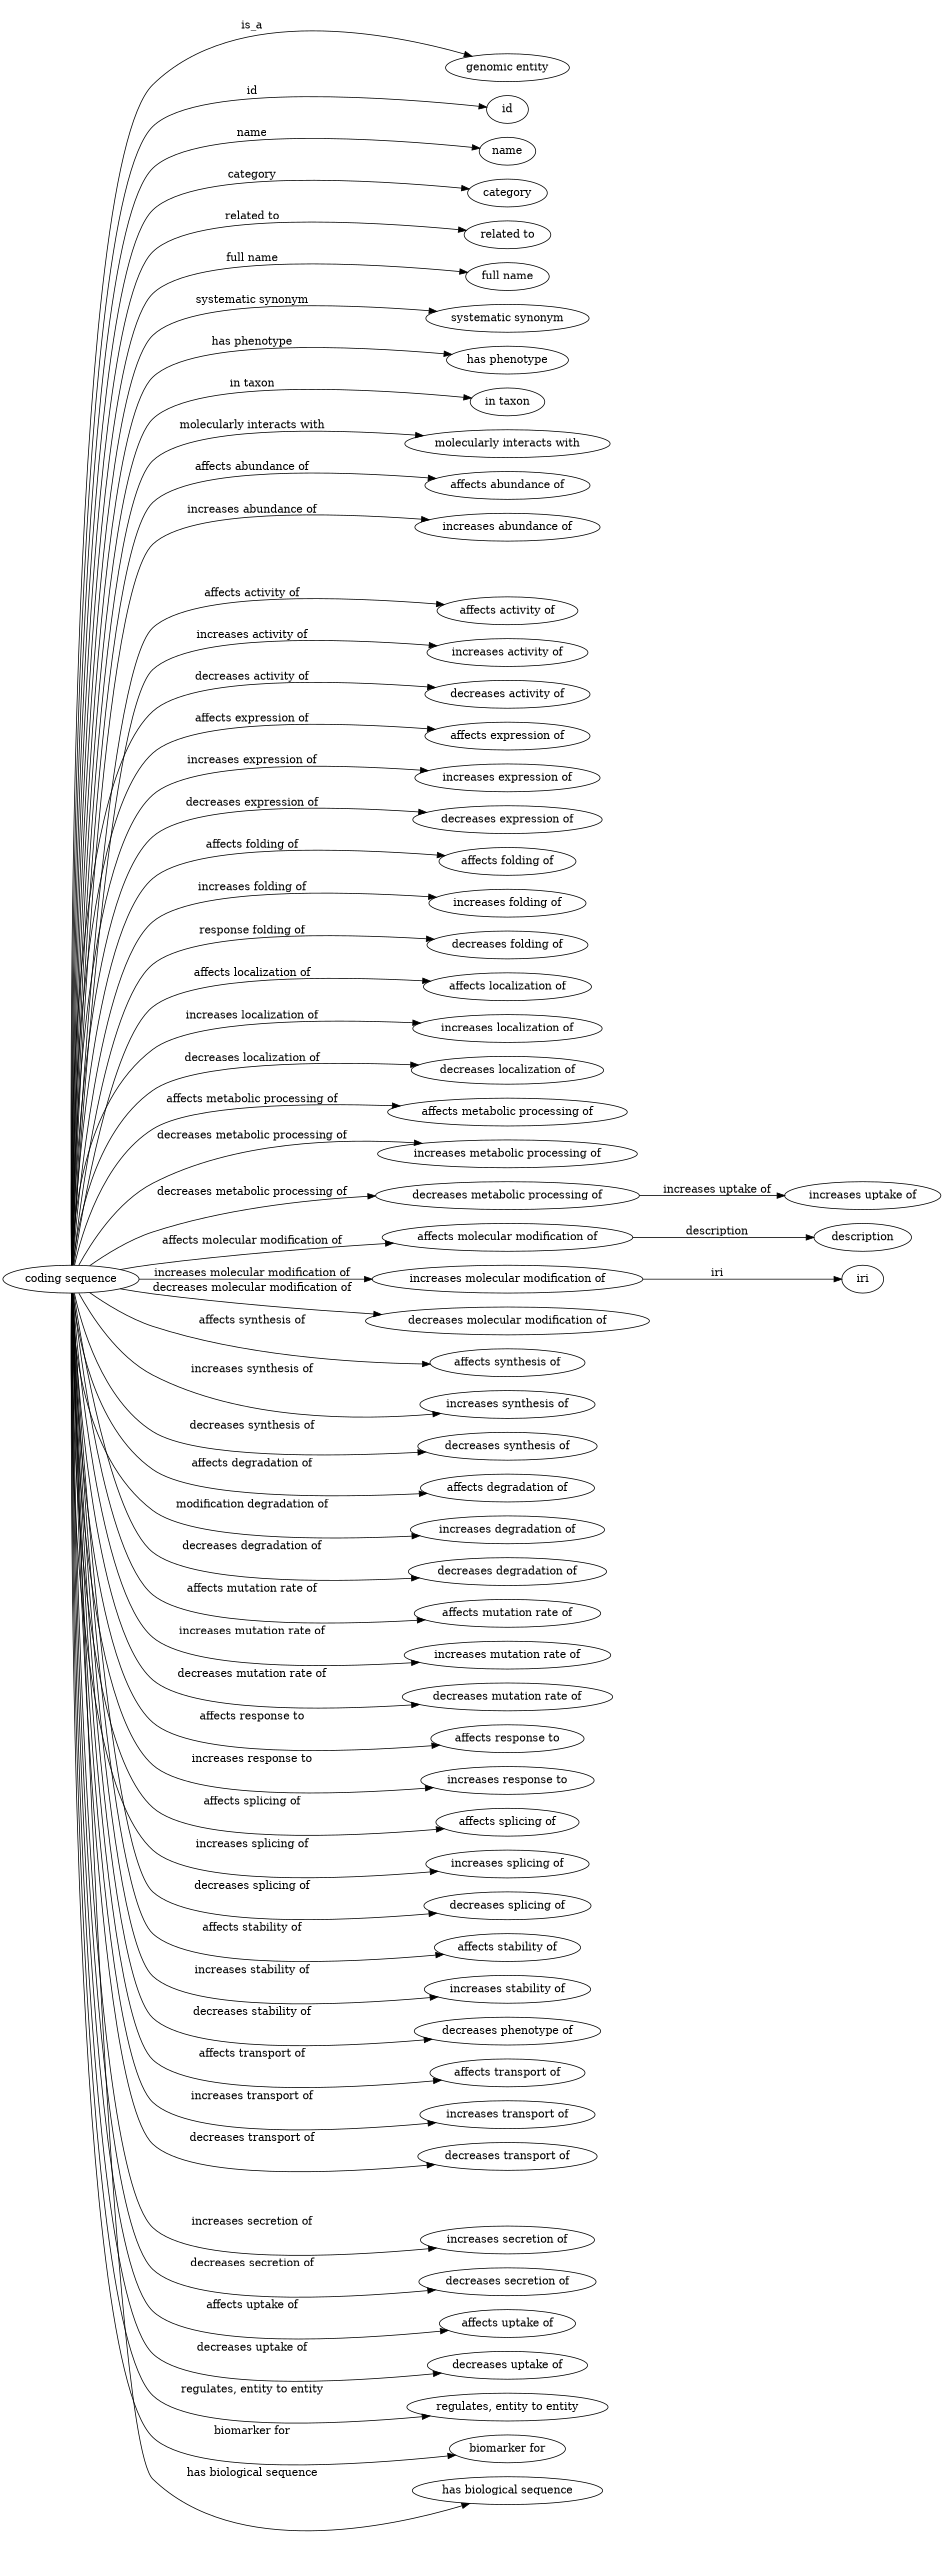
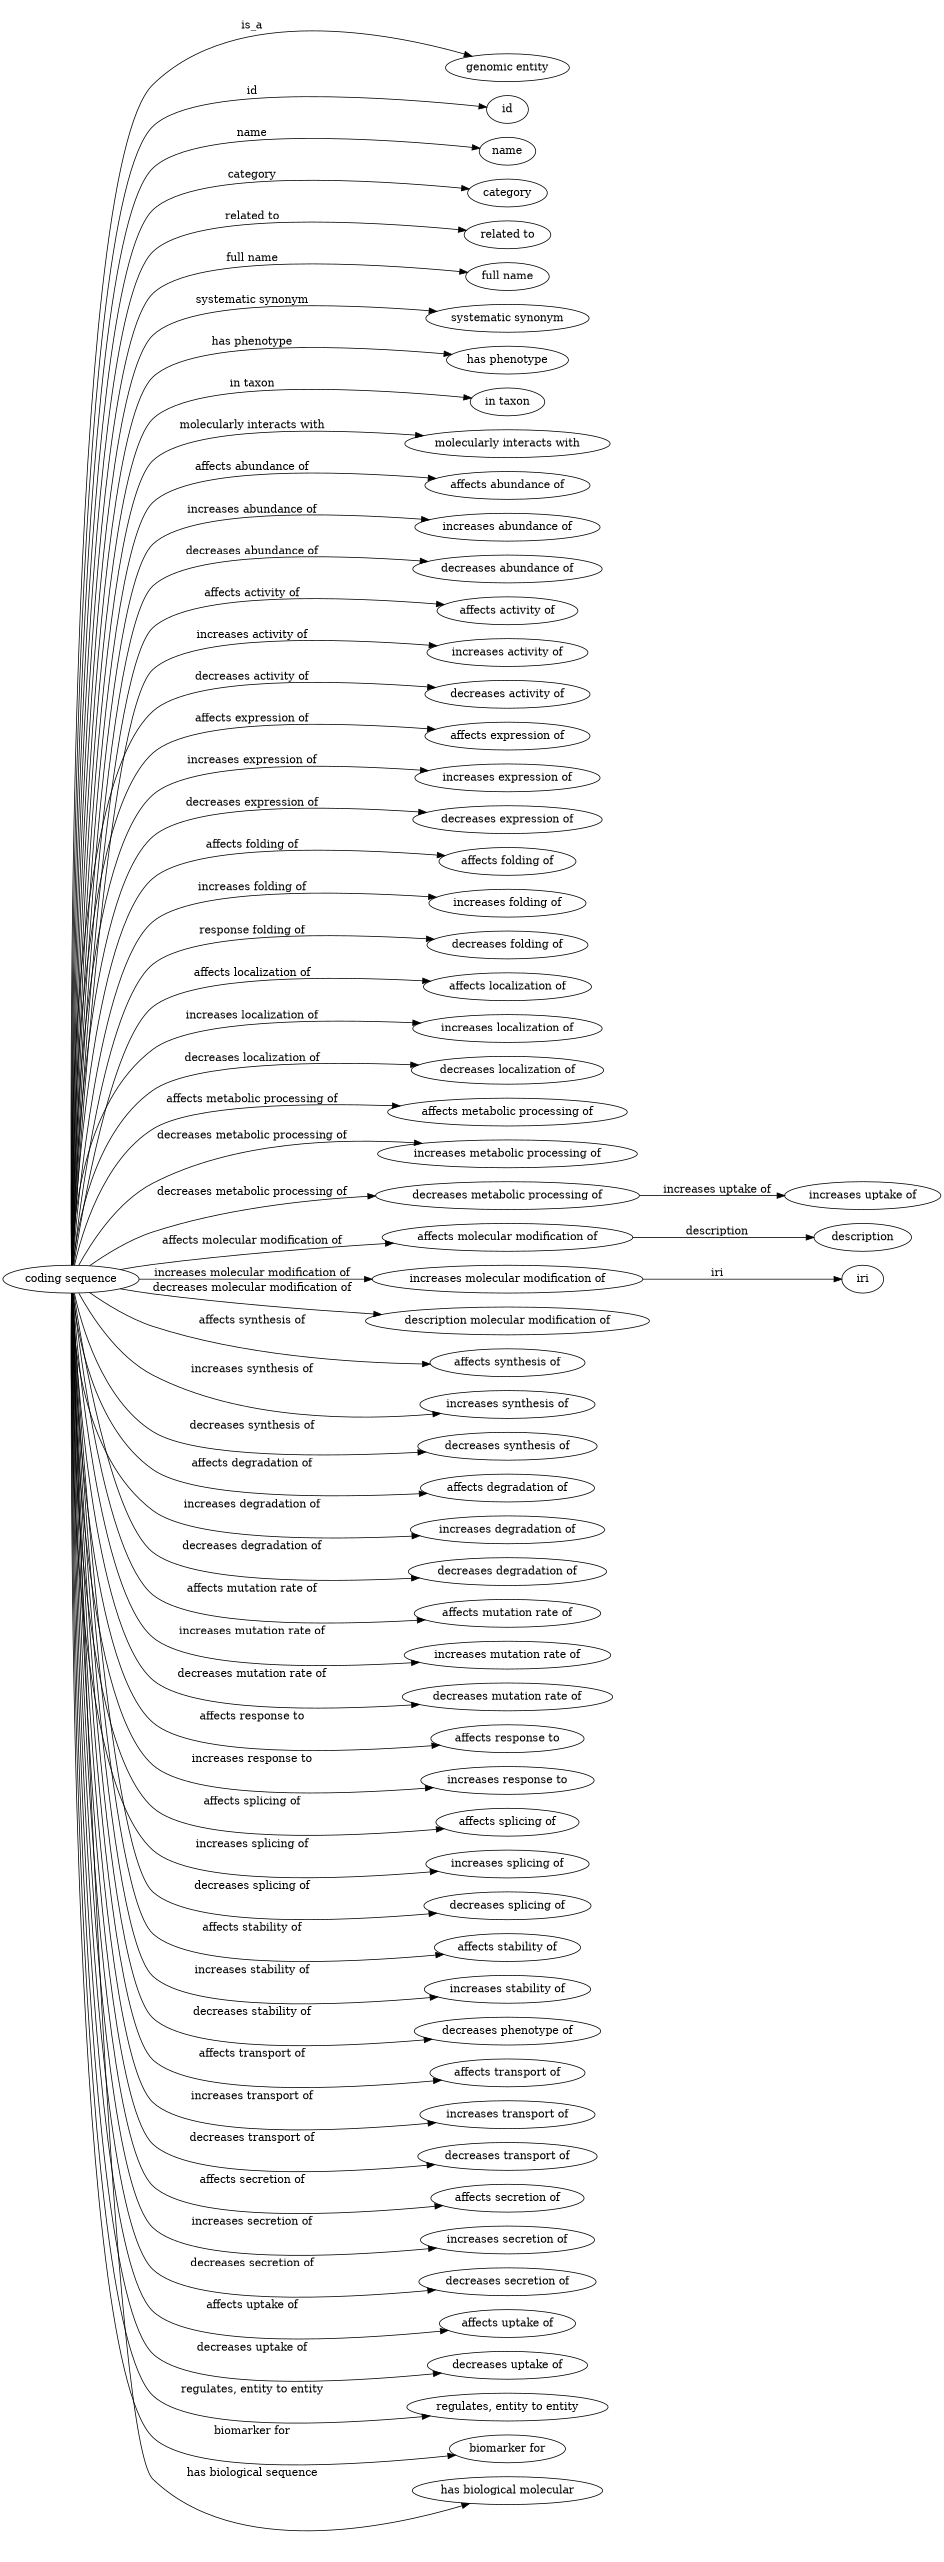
node "decreases abundance of": added
node "decreases molecular modification of": label "decreases molecular modification of" -> "description molecular modification of"
edge "coding sequence" -> "increases degradation of": label "modification degradation of" -> "increases degradation of"
node "affects secretion of": added
node "has biological sequence": label "has biological sequence" -> "has biological molecular"
